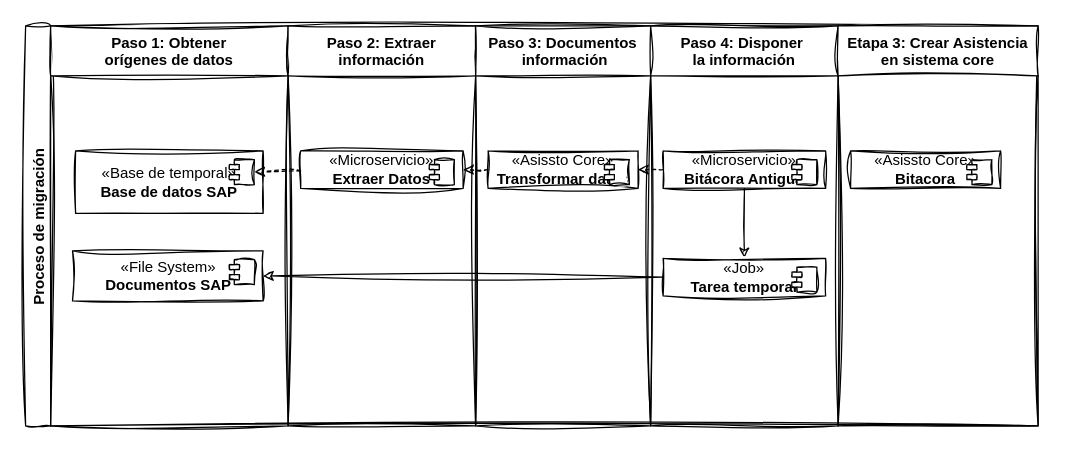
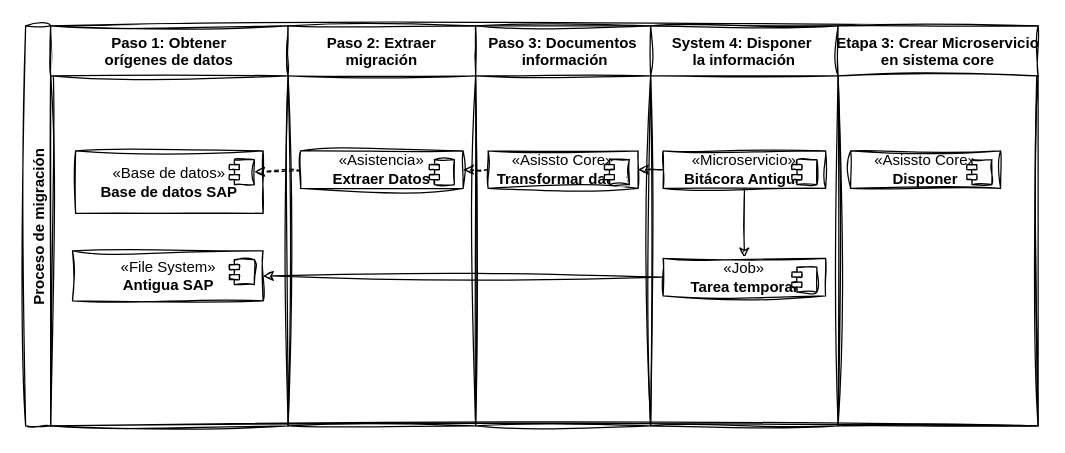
node "Paso 2: Extraer información": label "Paso 2: Extraer información" -> "Paso 2: Extraer migración"
node "Paso 4: Disponer la información": label "Paso 4: Disponer la información" -> "System 4: Disponer la información"
node "Etapa 3: Crear Asistencia en sistema core": label "Etapa 3: Crear Asistencia en sistema core" -> "Etapa 3: Crear Microservicio en sistema core"
node "«Microservicio» Extraer Datos": label "«Microservicio» Extraer Datos" -> "«Asistencia» Extraer Datos"
edge "«Microservicio» Bitácora Antigua" -> "«Asissto Core» Transformar datos": style dashed -> solid
node "«Asissto Core» Bitacora": label "«Asissto Core» Bitacora" -> "«Asissto Core» Disponer"
node "«Base de temporal» Base de datos SAP": label "«Base de temporal» Base de datos SAP" -> "«Base de datos» Base de datos SAP"
node "«File System» Documentos SAP": label "«File System» Documentos SAP" -> "«File System» Antigua SAP"
